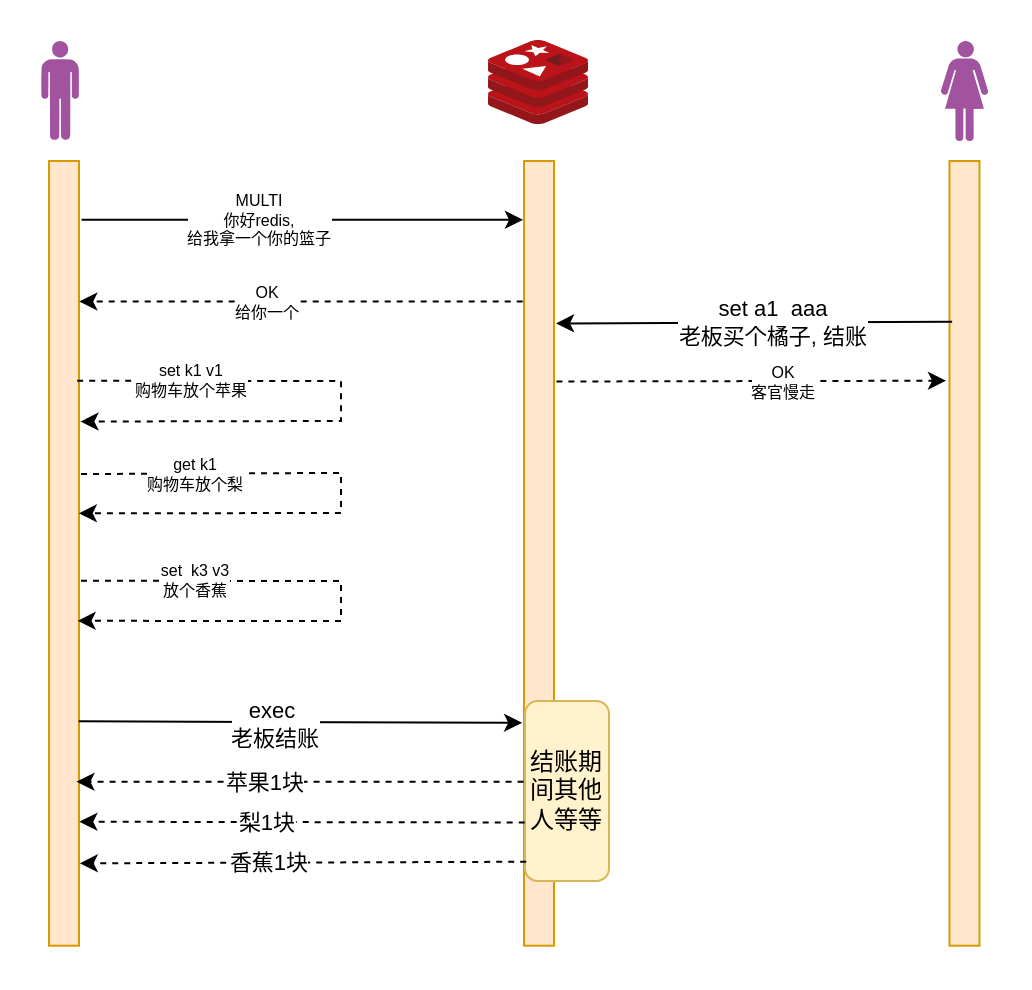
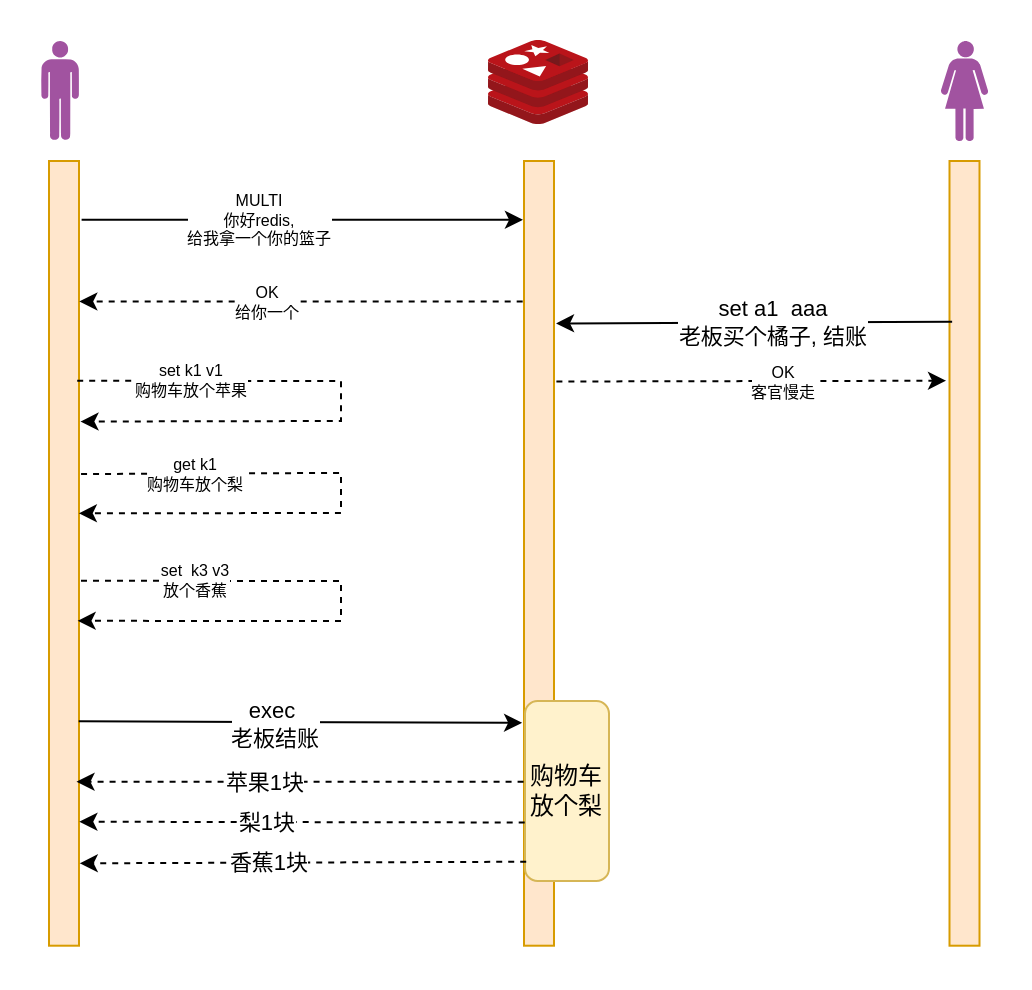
node "结账期间其他人等等": label "结账期间其他人等等" -> "购物车放个梨"
